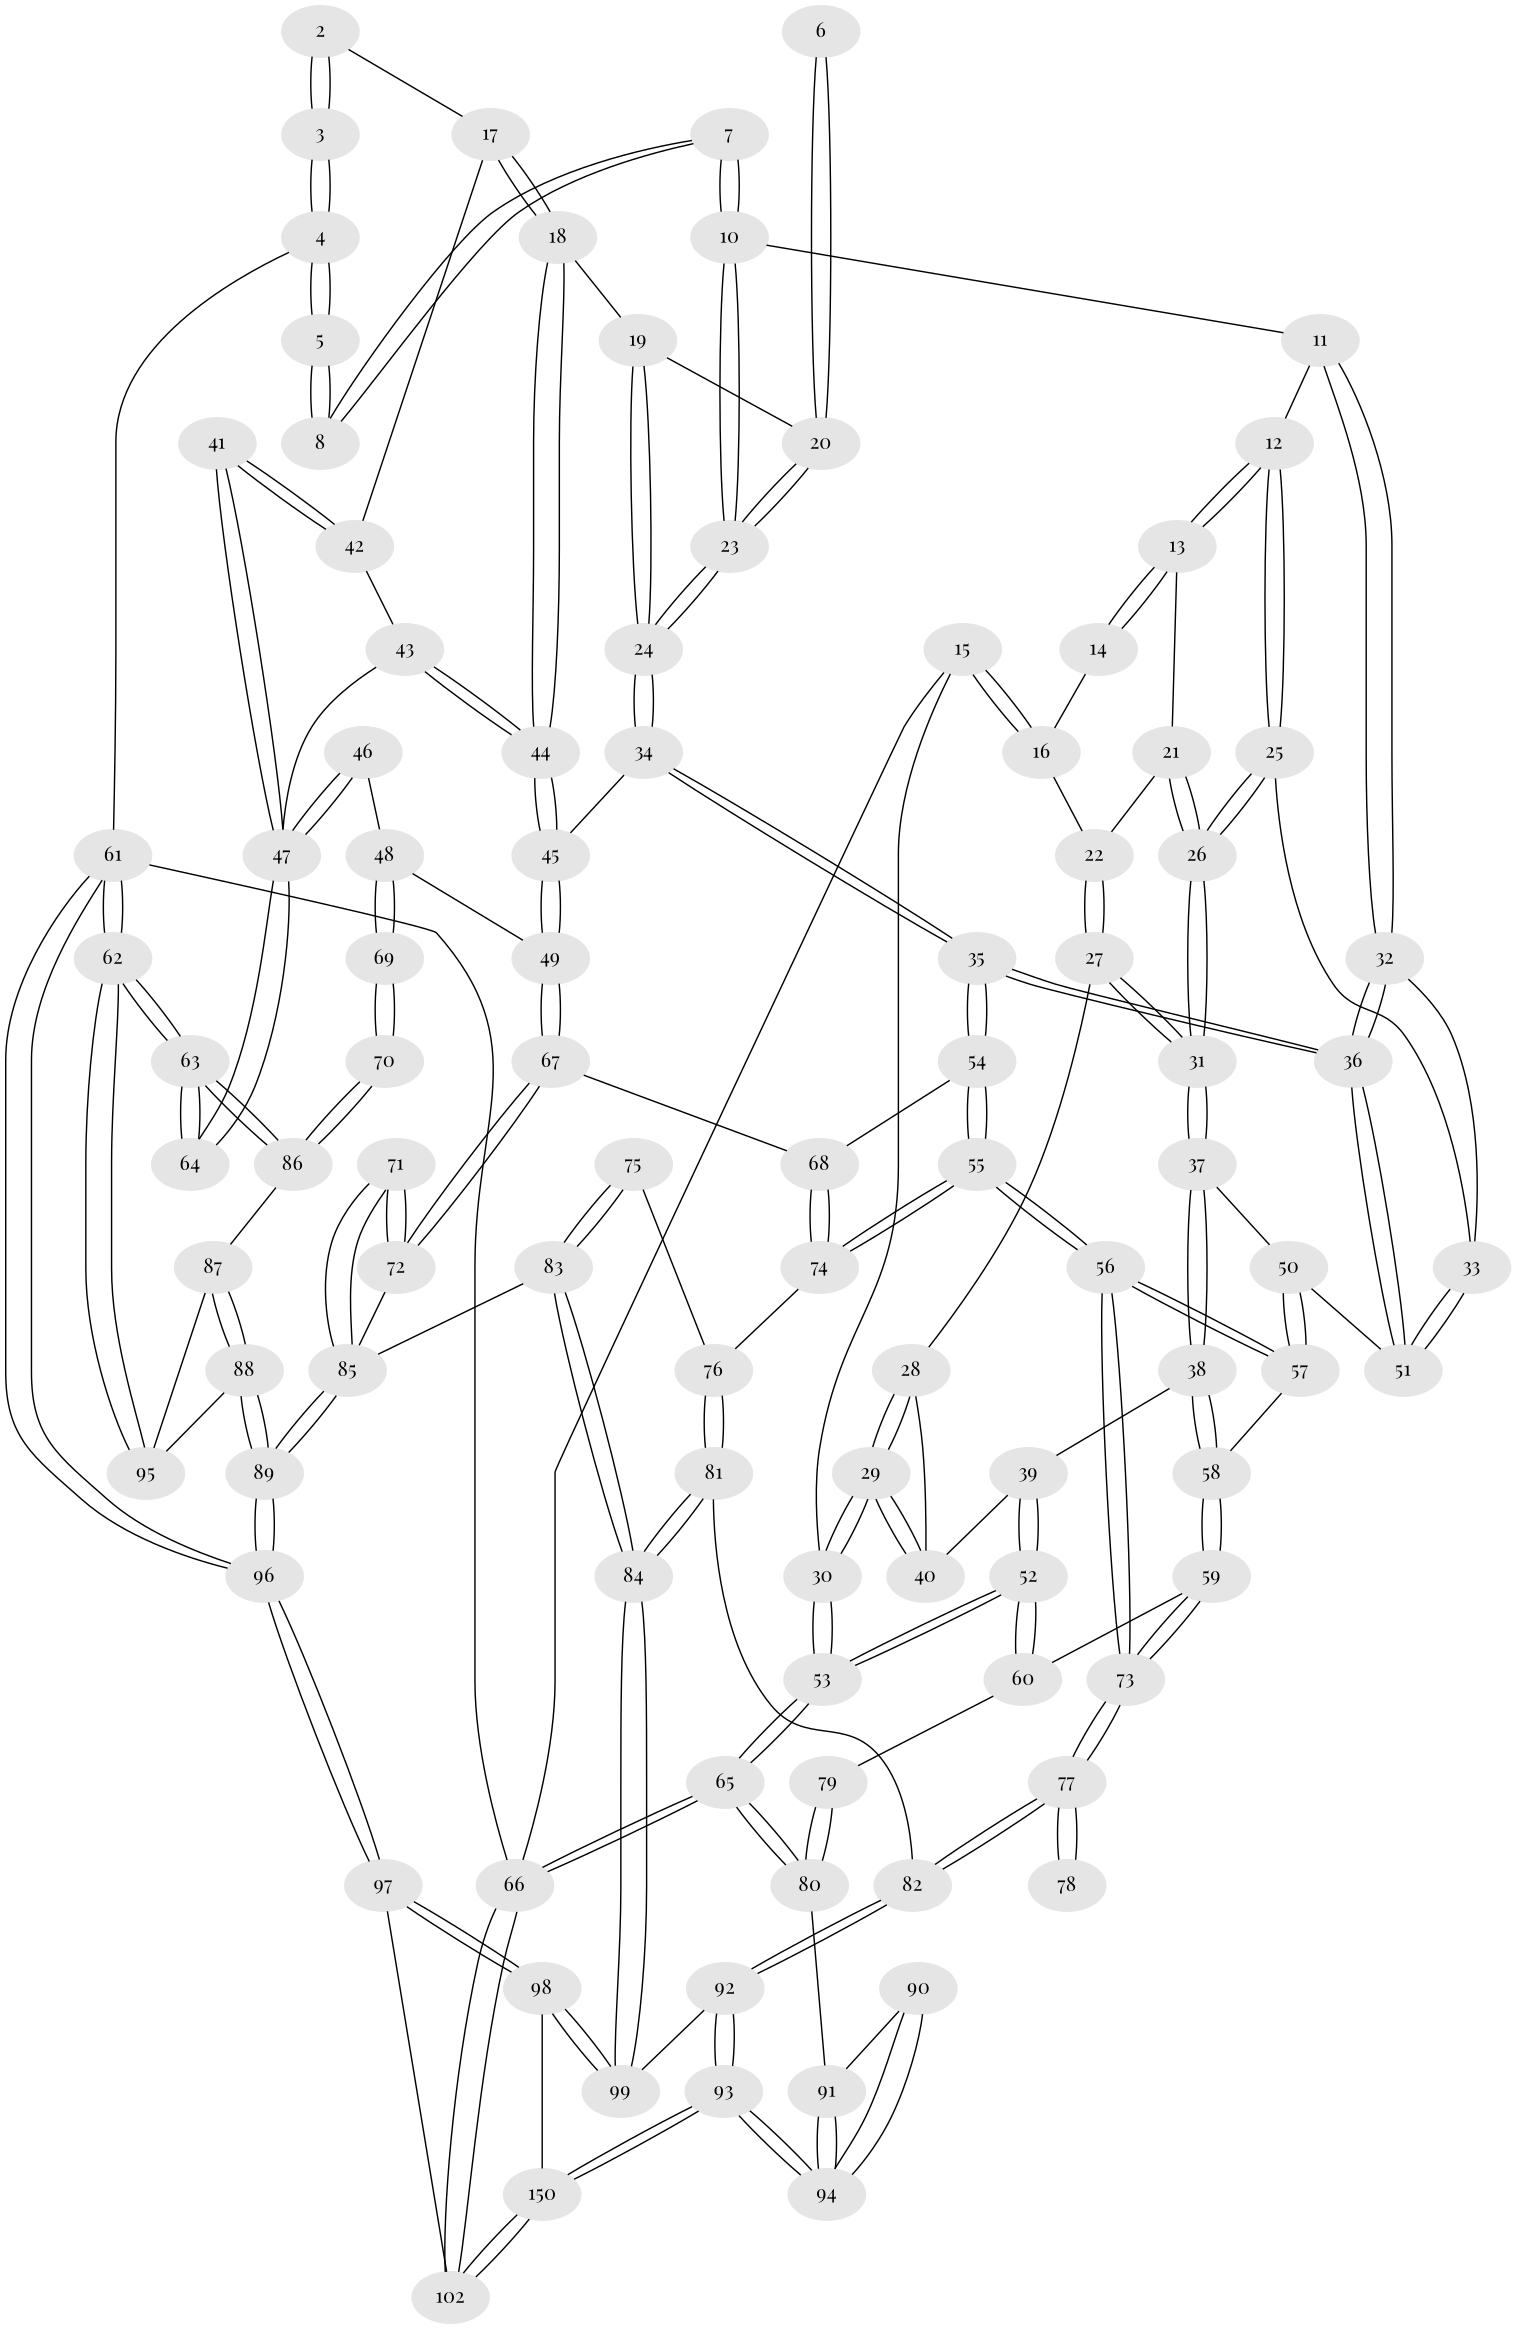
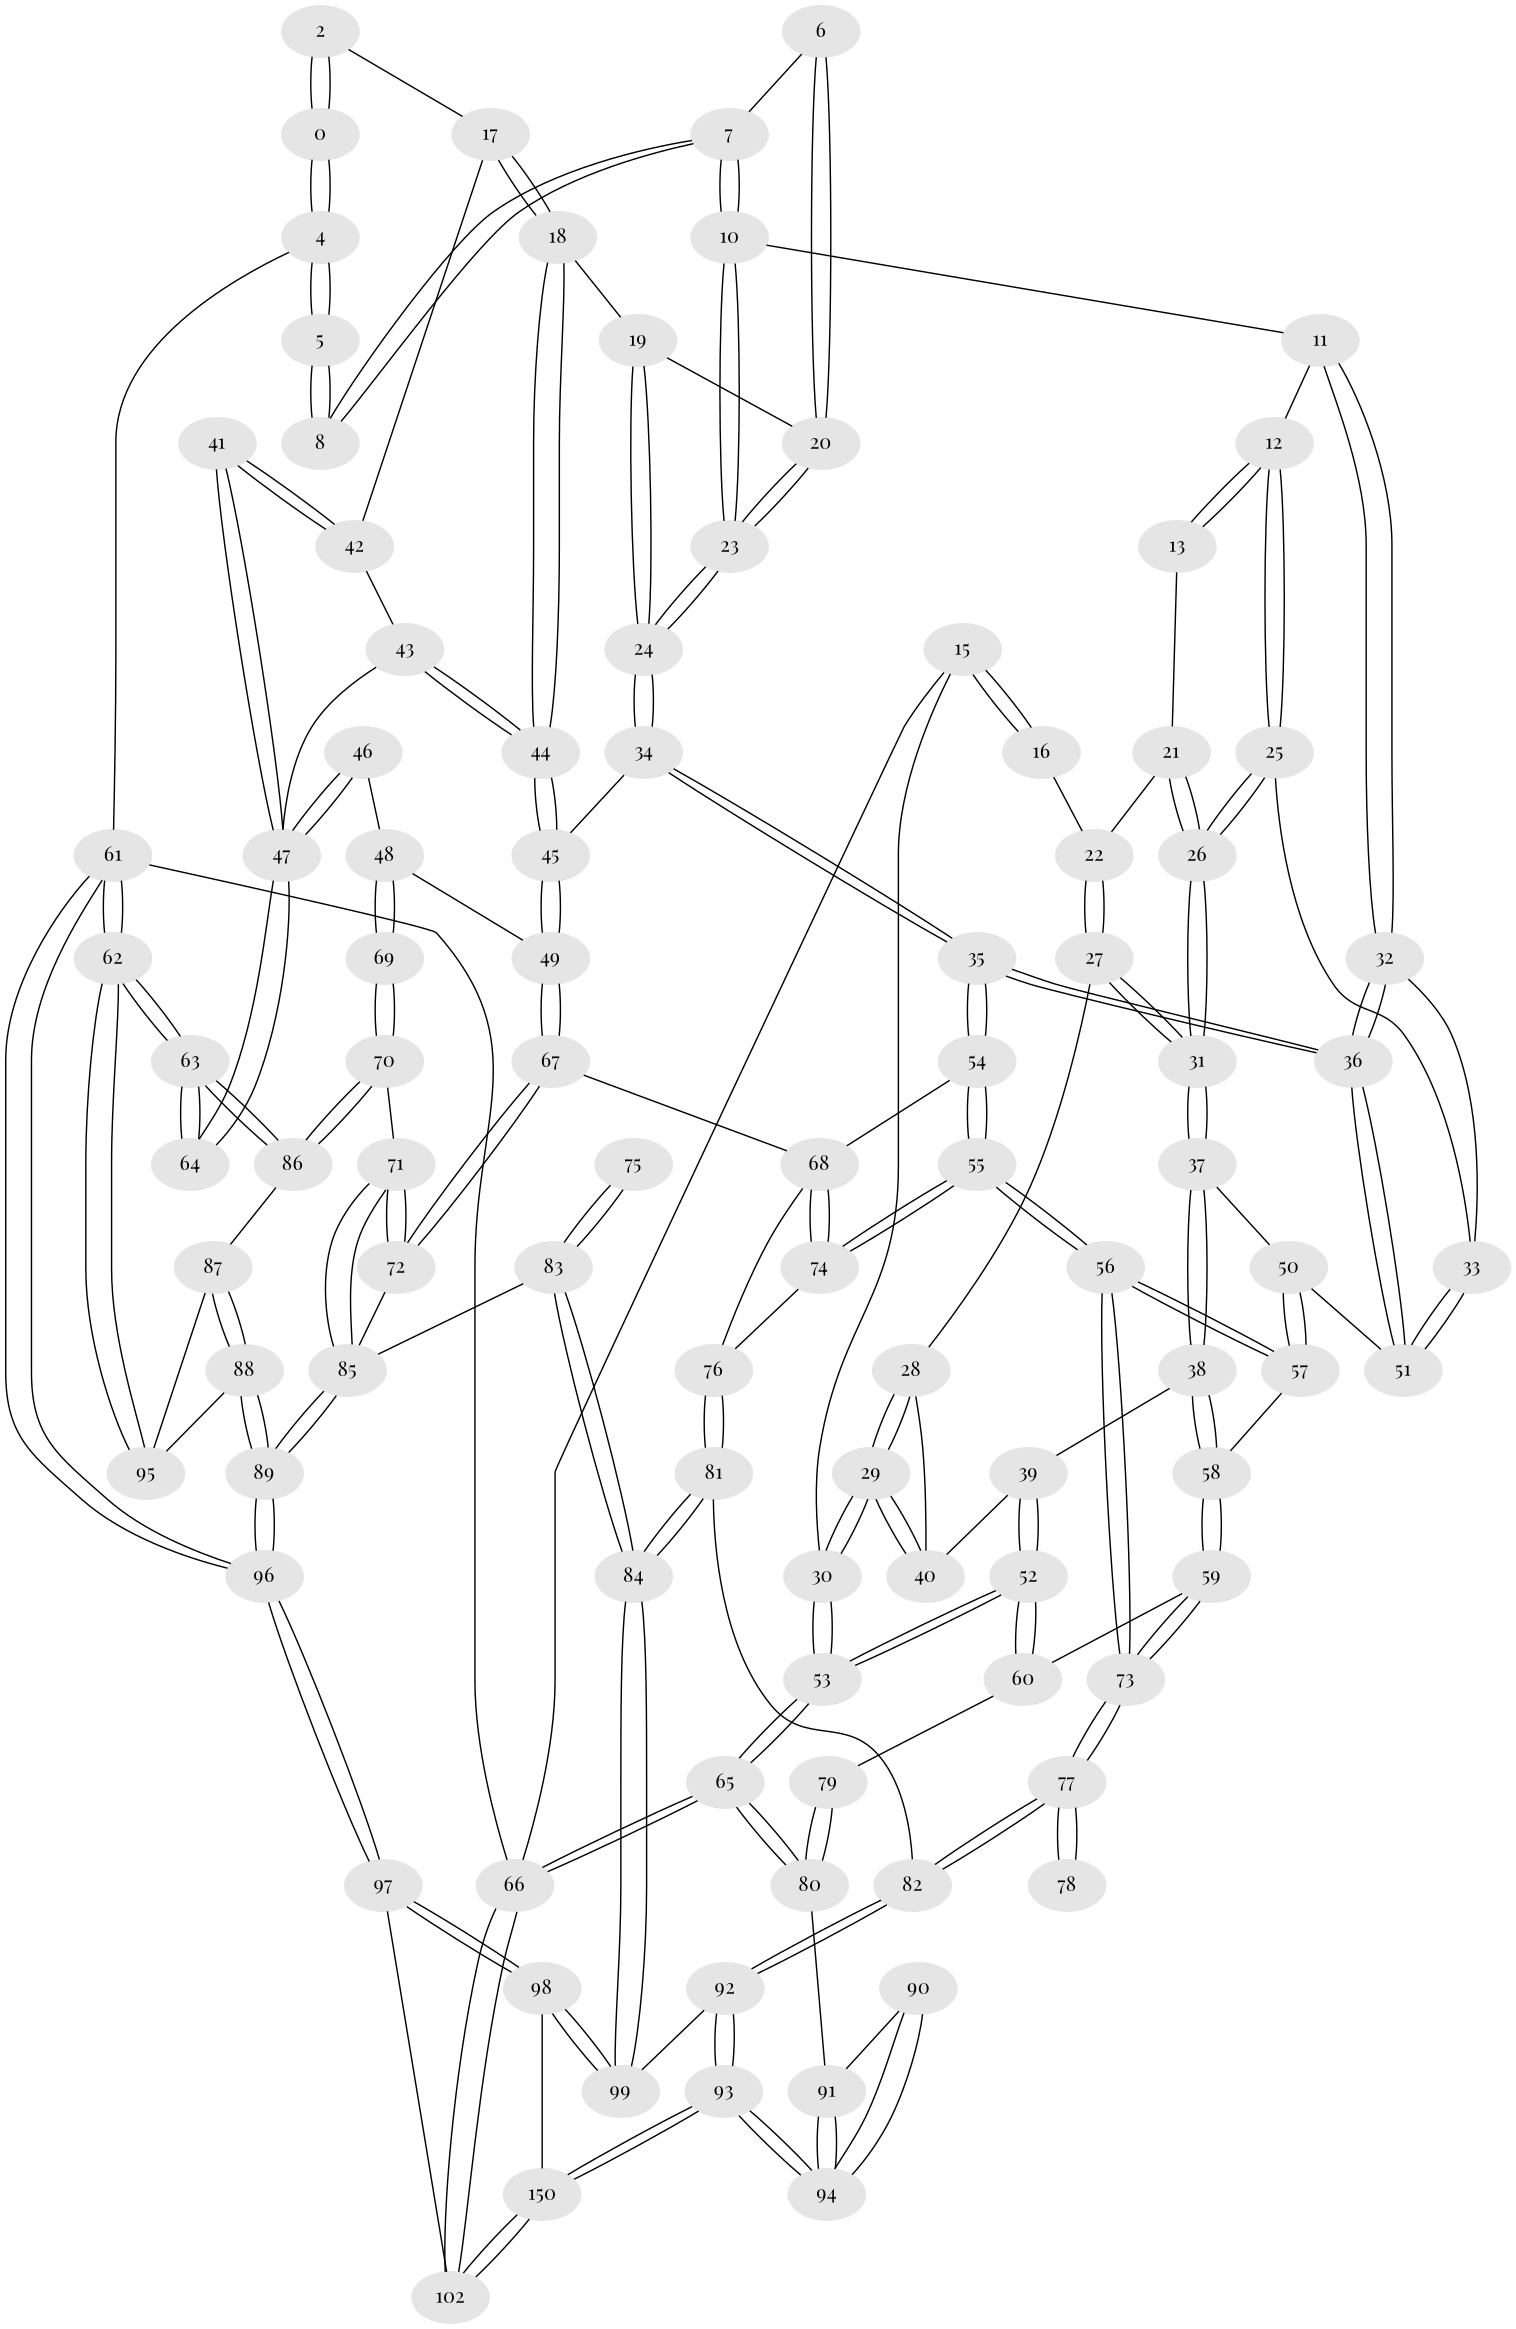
edge "6" -- "7": added
node "3": label "3" -> "0"
node "14": removed
edge "70" -- "71": added
edge "75" -- "76": now "68" -- "76"
